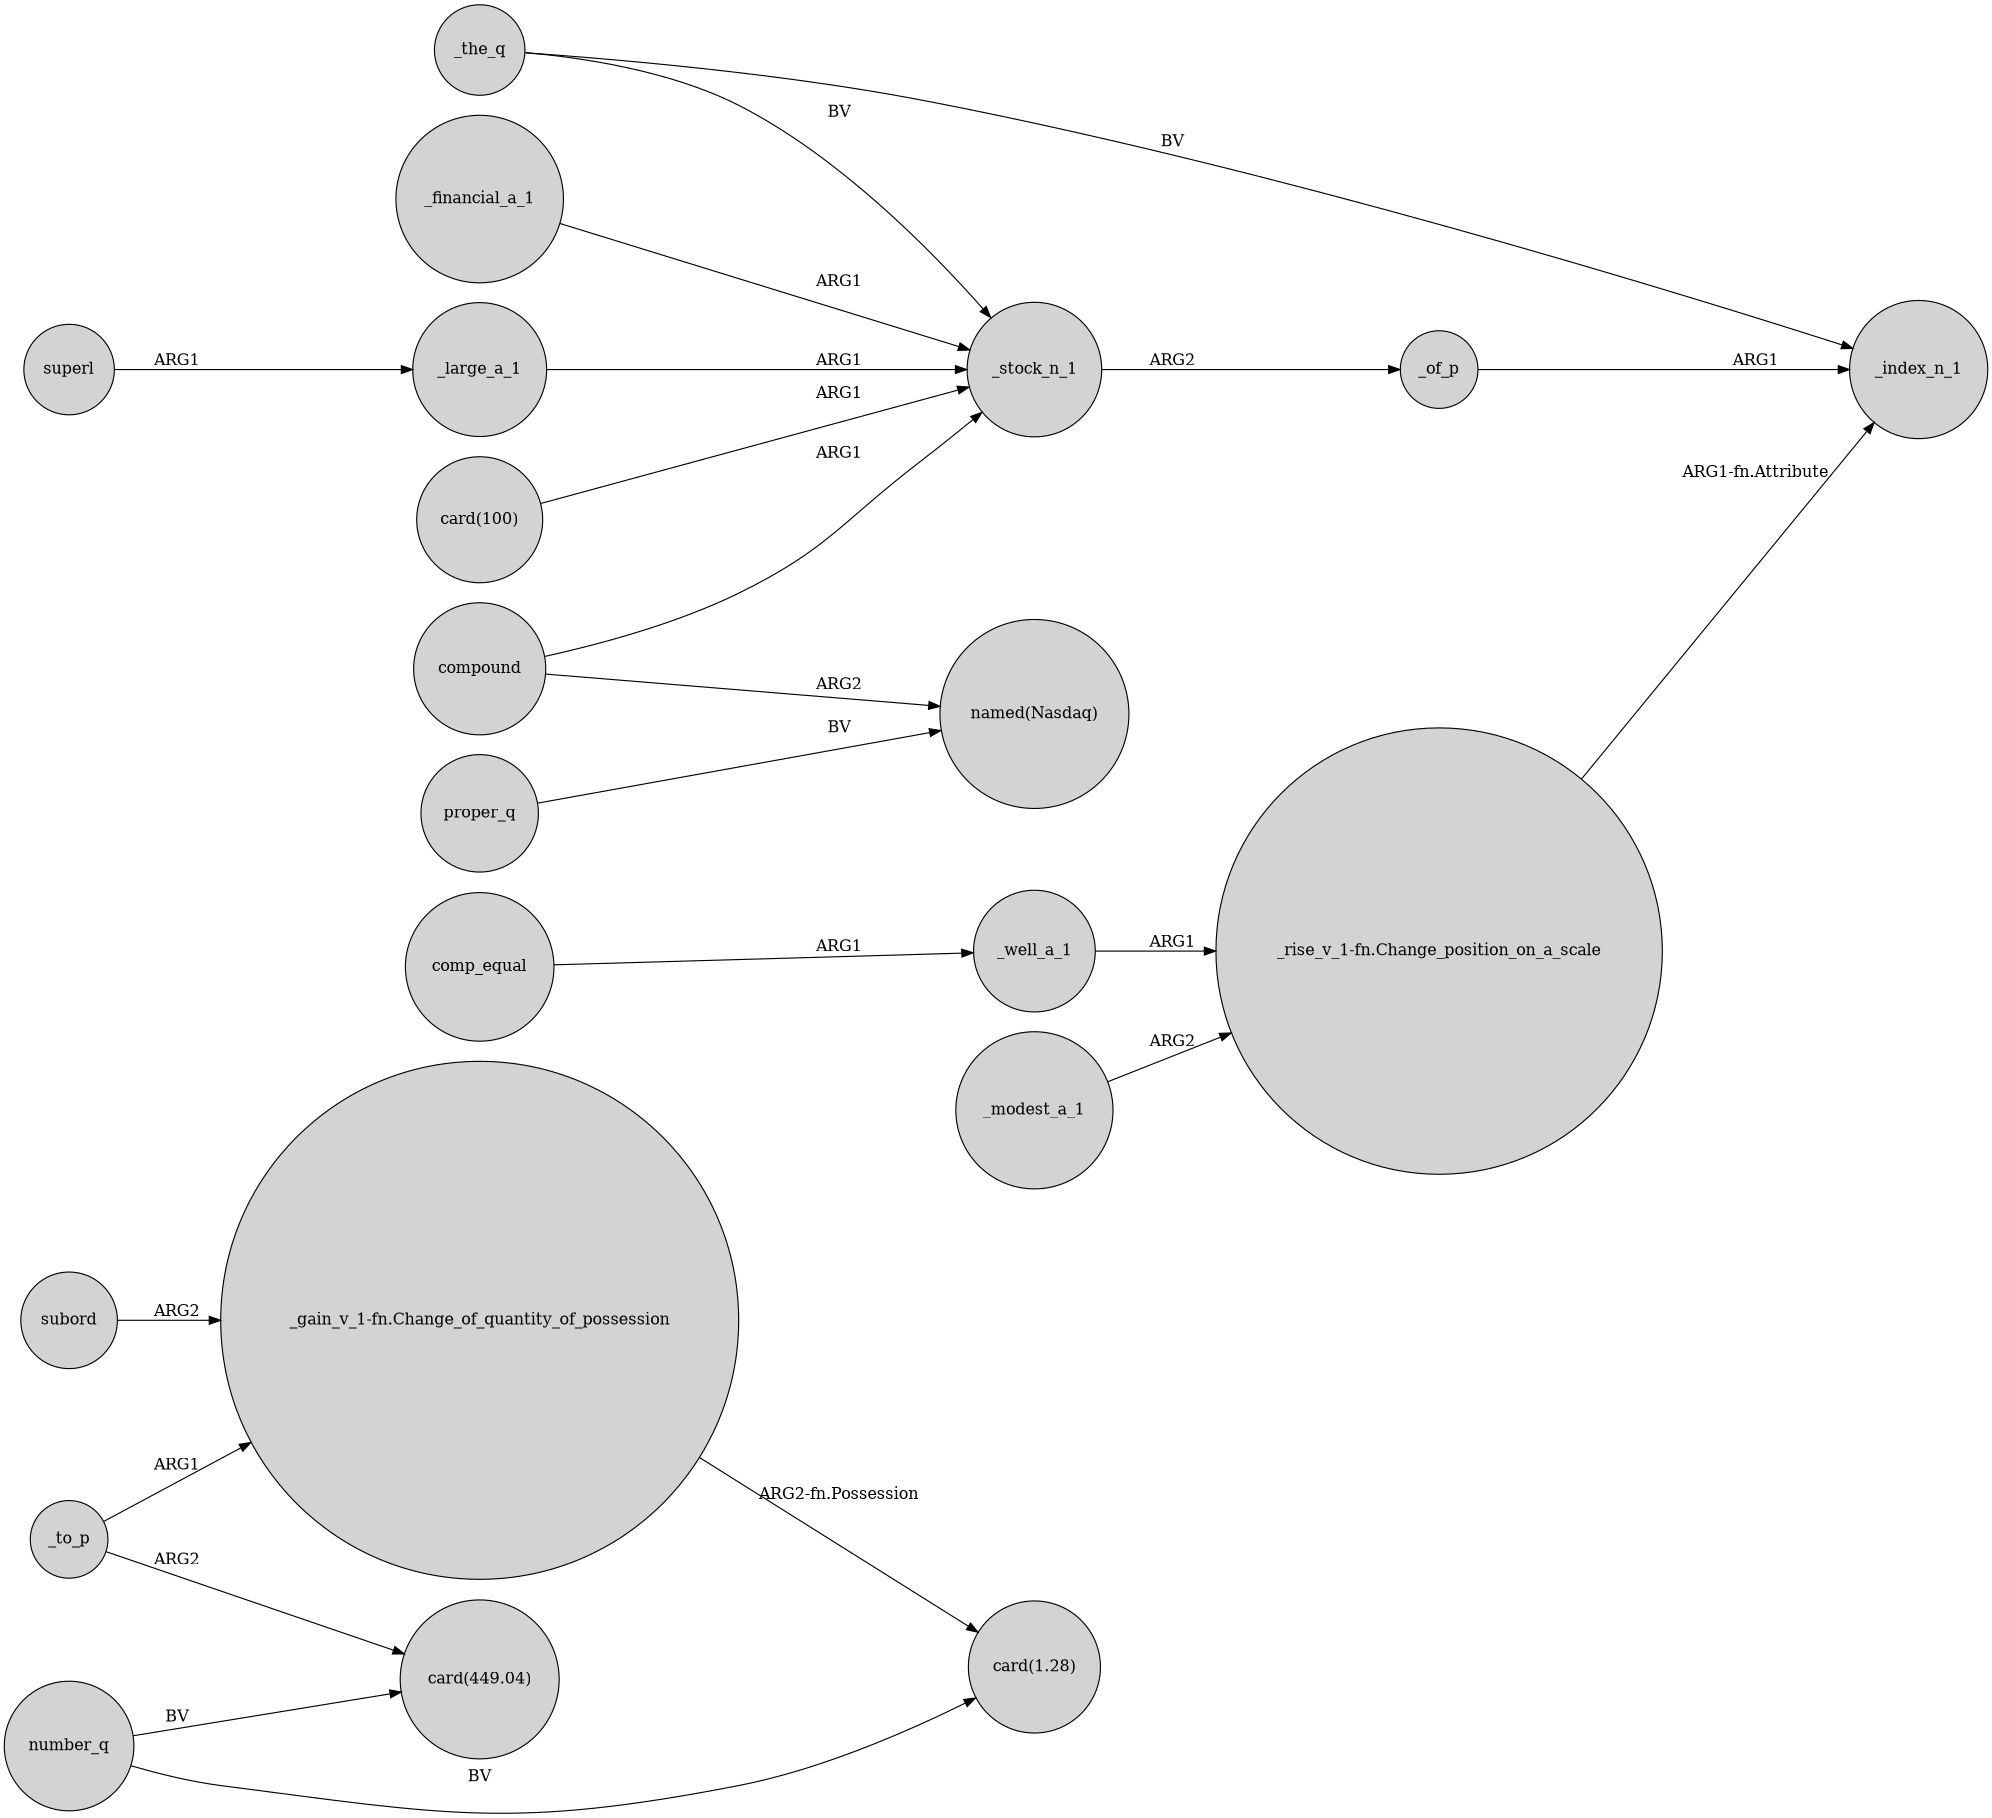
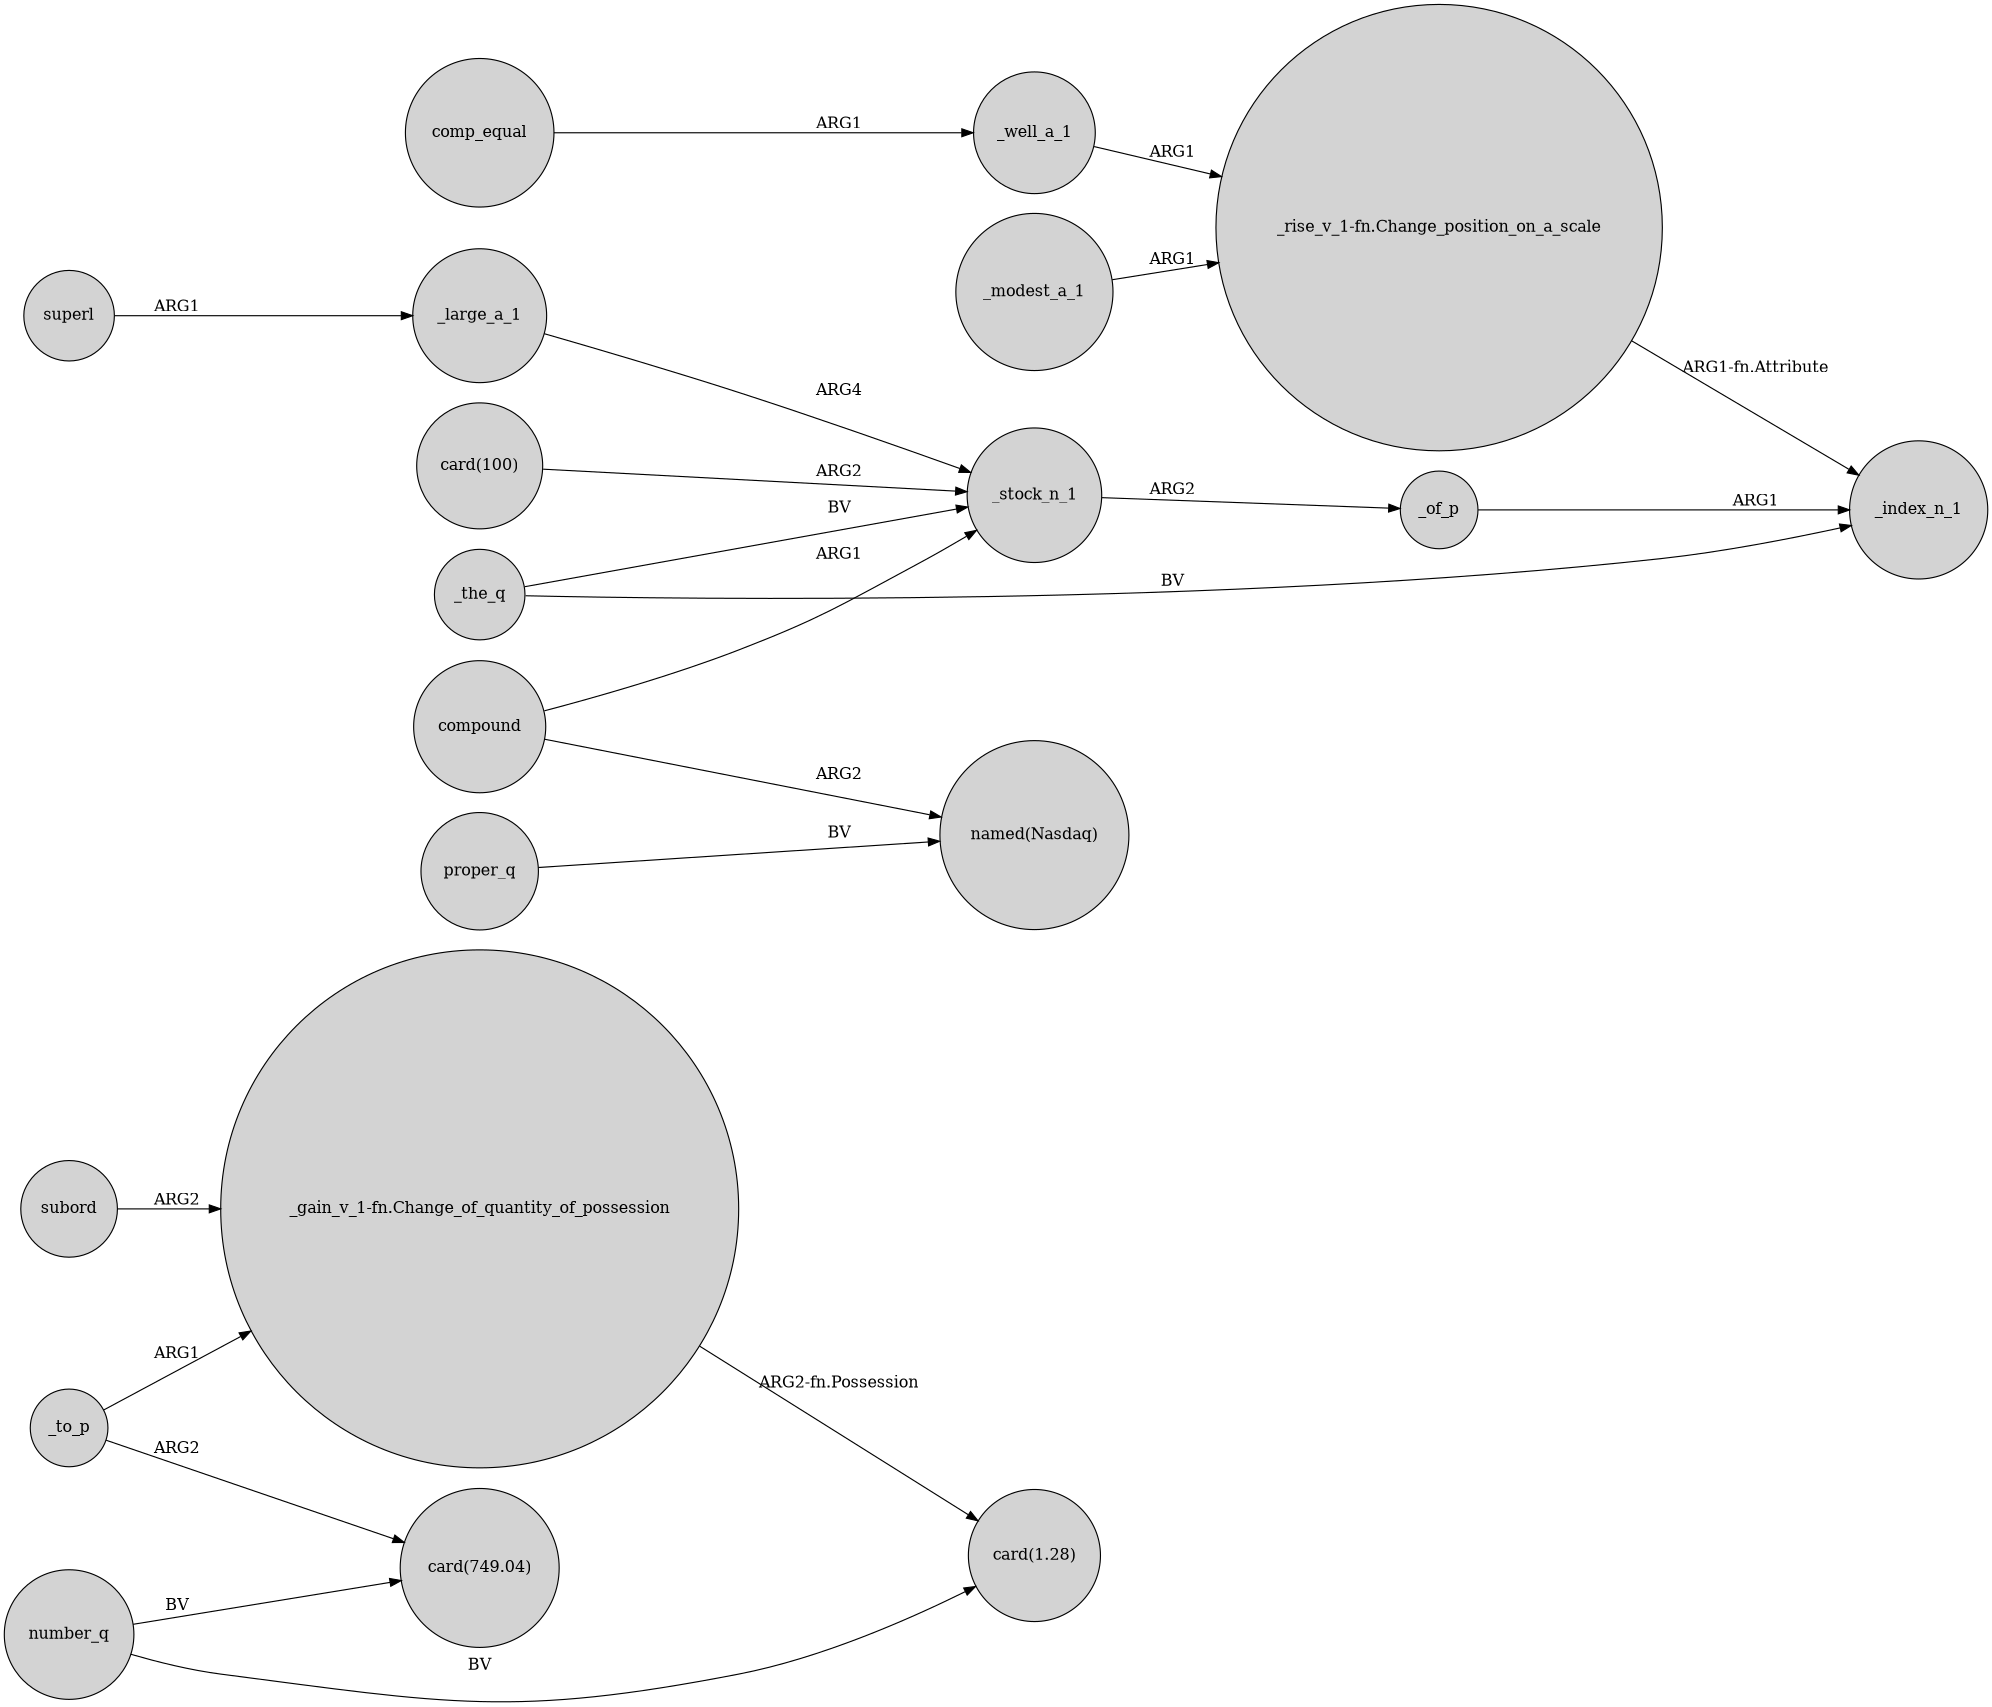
node "_financial_a_1": removed
edge "_large_a_1" -> "_stock_n_1": label "ARG1" -> "ARG4"
edge "card(100)" -> "_stock_n_1": label "ARG1" -> "ARG2"
edge "_modest_a_1" -> "_rise_v_1-fn.Change_position_on_a_scale": label "ARG2" -> "ARG1"
node "card(449.04)": label "card(449.04)" -> "card(749.04)"
